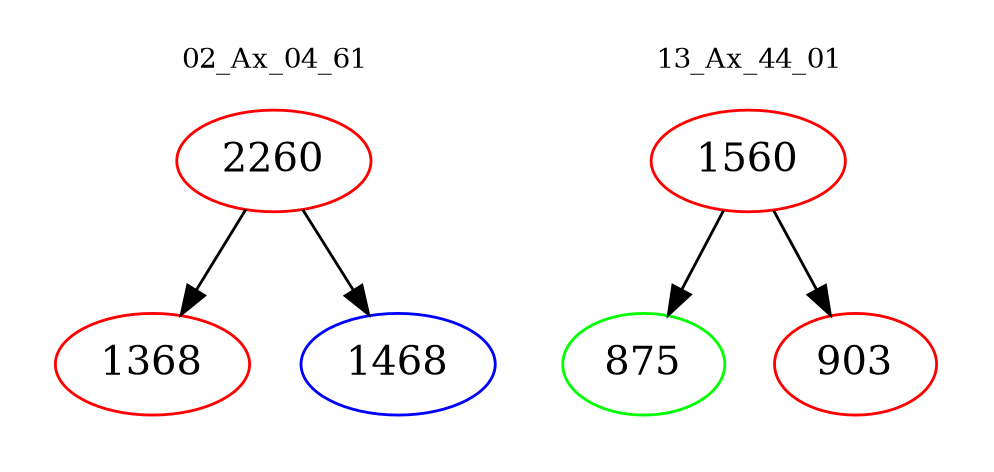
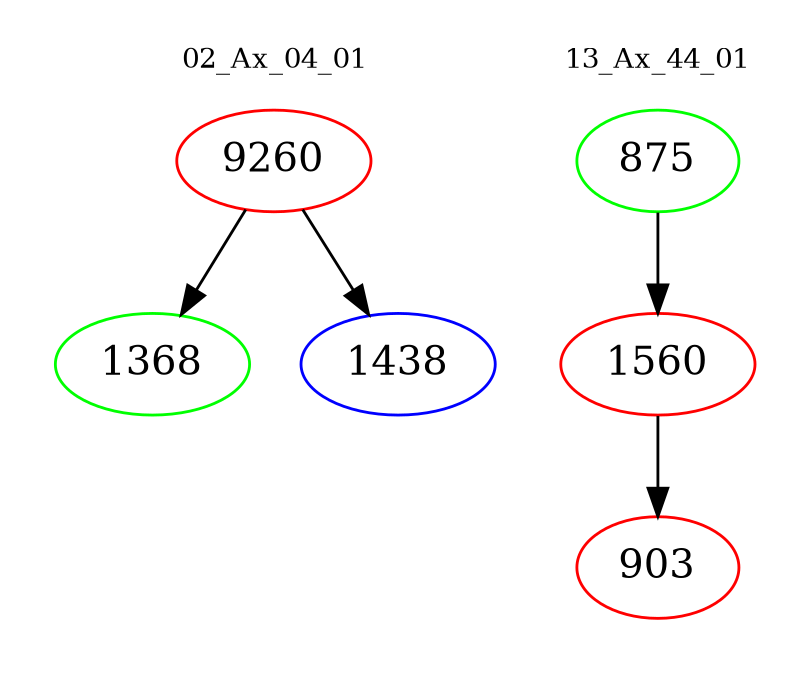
cluster "02_Ax_04_61": label "02_Ax_04_61" -> "02_Ax_04_01"
node "2260": label "2260" -> "9260"
edge "1560" -> "875": reversed
node "1368": color red -> green
node "1468": label "1468" -> "1438"
